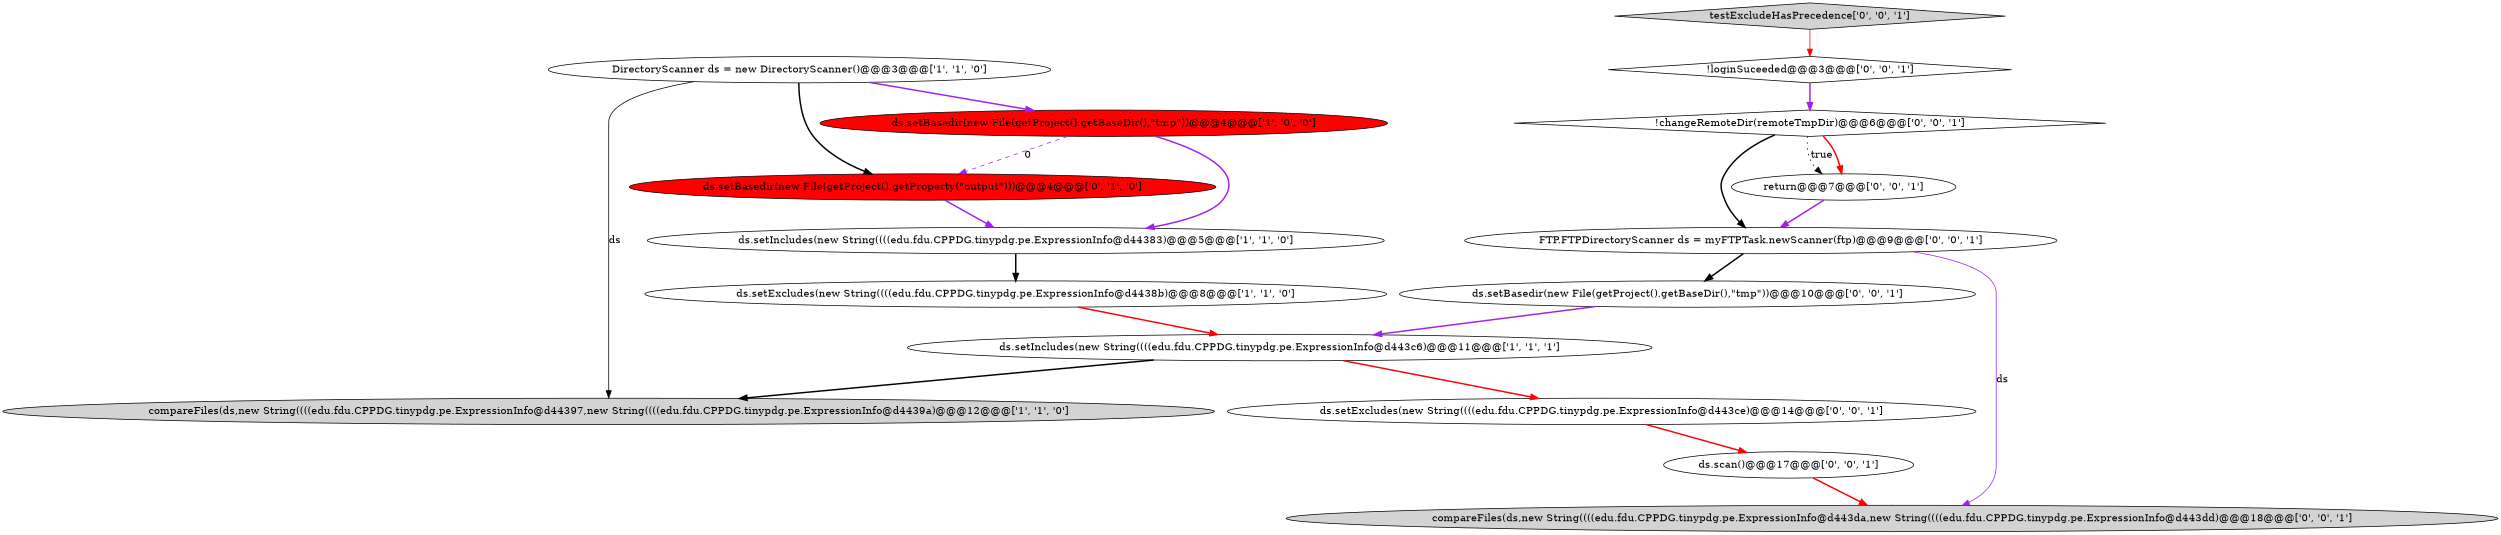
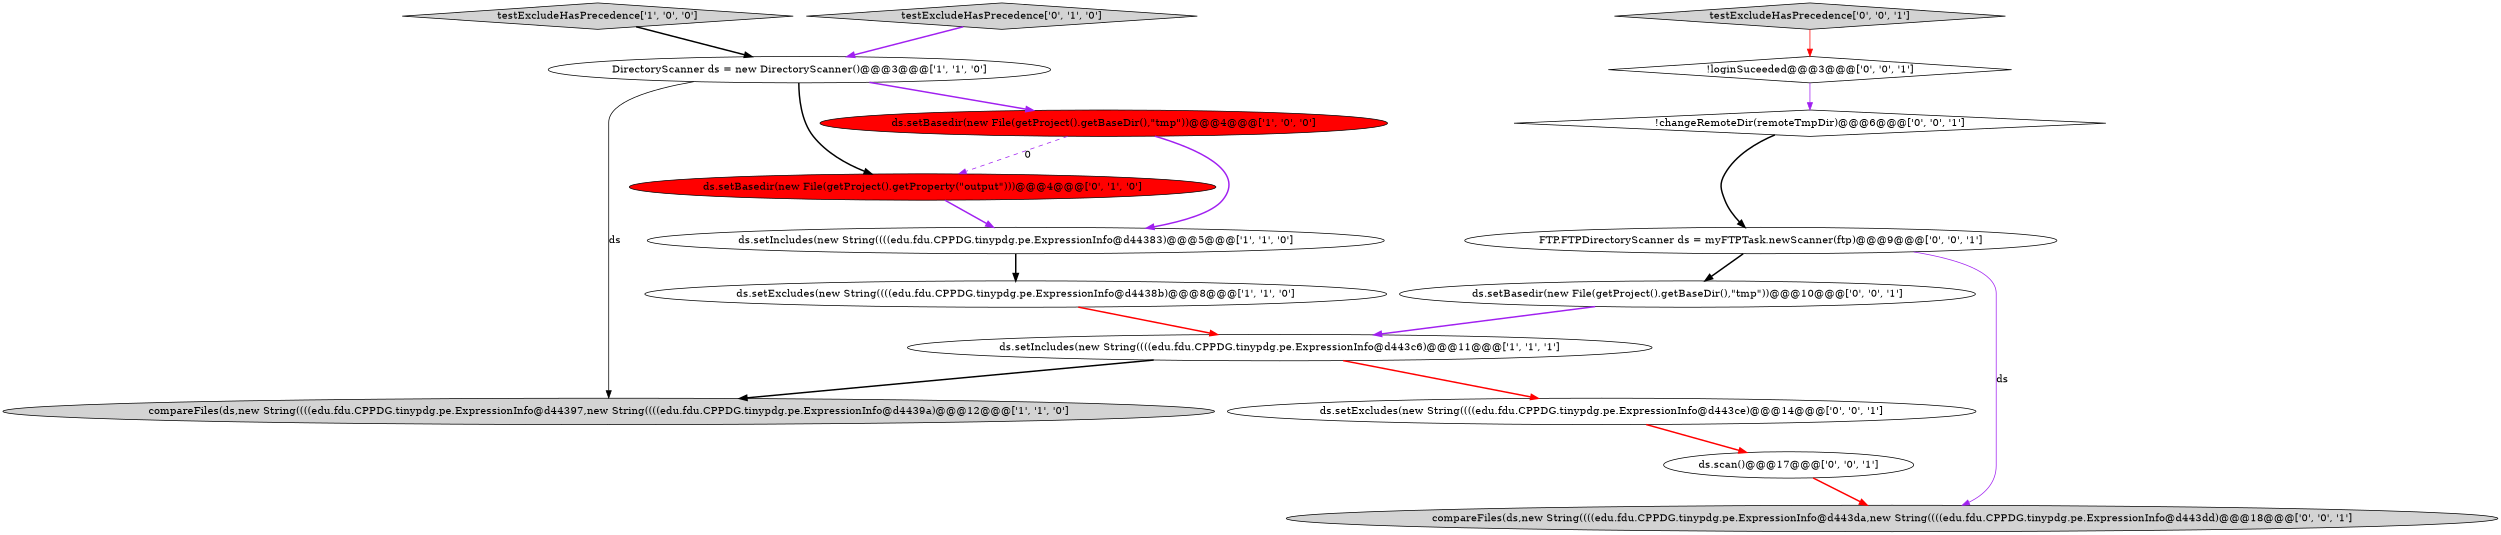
node "testExcludeHasPrecedence['1', '0', '0']": added
node "testExcludeHasPrecedence['0', '1', '0']": added
edge "!loginSuceeded@@@3@@@['0', '0', '1']" -> "!changeRemoteDir(remoteTmpDir)@@@6@@@['0', '0', '1']": style bold -> solid
node "return@@@7@@@['0', '0', '1']": removed
